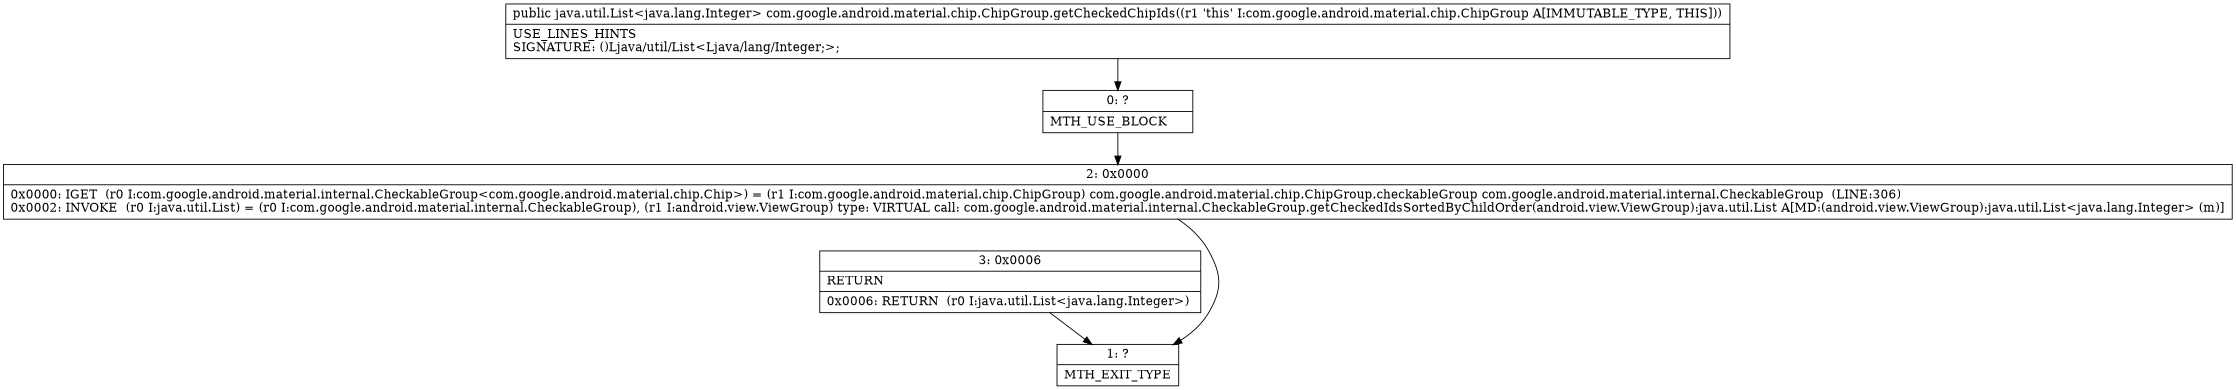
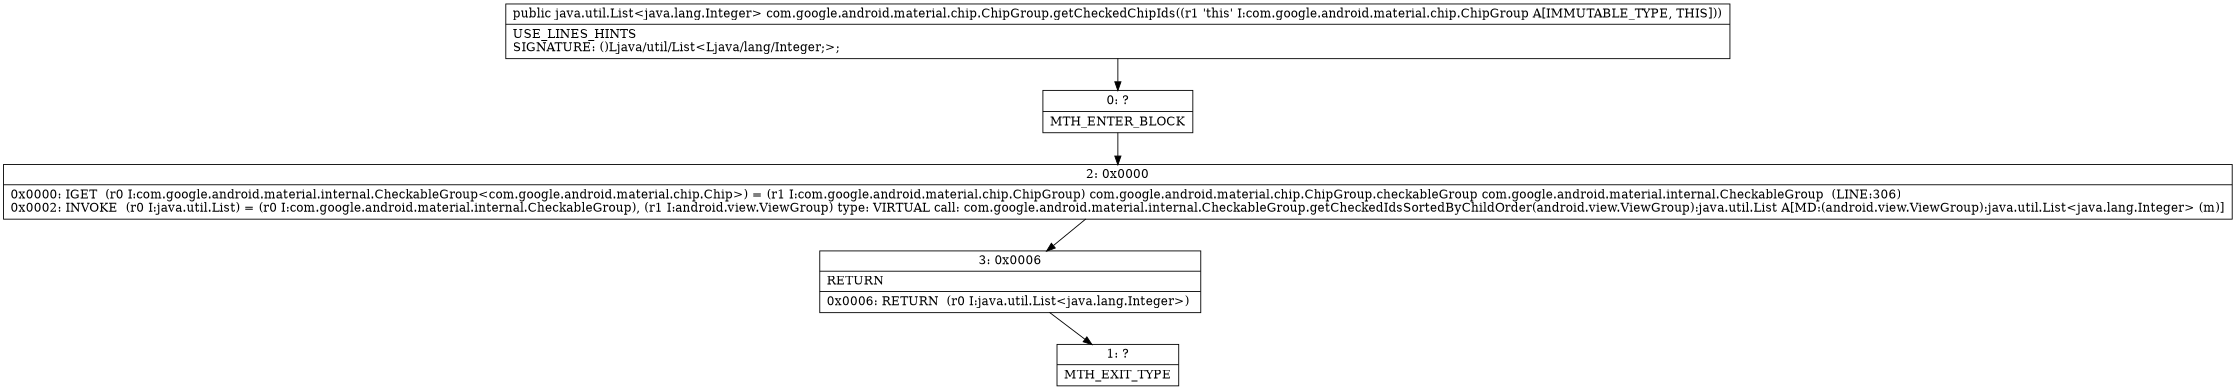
node "0: ?": text "MTH_USE_BLOCK" -> "MTH_ENTER_BLOCK"
edge "2: 0x0000" -> "1: ?": now "2: 0x0000" -> "3: 0x0006"
